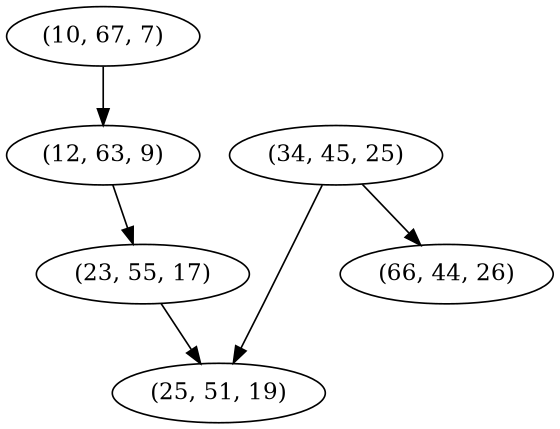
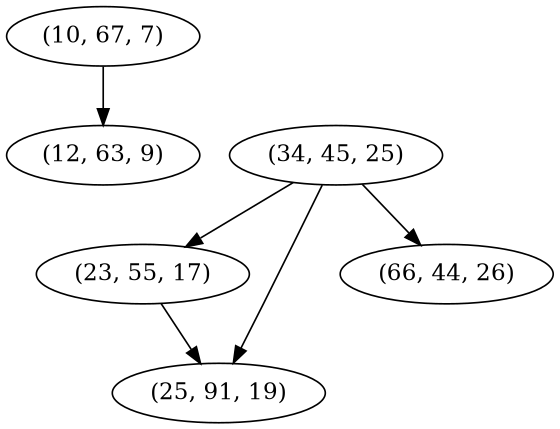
edge "(12, 63, 9)" -> "(23, 55, 17)": now "(34, 45, 25)" -> "(23, 55, 17)"
node "(25, 51, 19)": label "(25, 51, 19)" -> "(25, 91, 19)"
